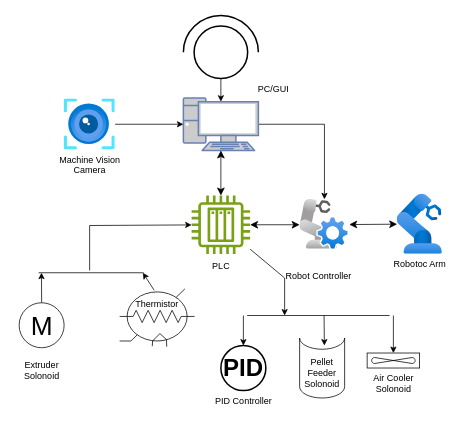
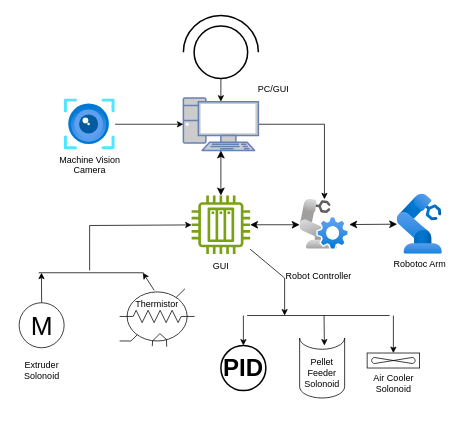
node "PLC": label "PLC" -> "GUI"
node "PID Controller": removed
